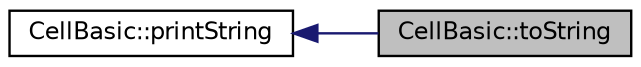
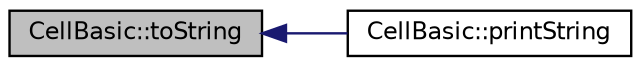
edge "CellBasic::toString" -> "CellBasic::printString": reversed
